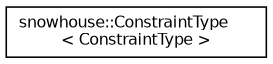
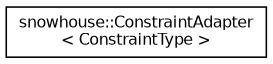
node "snowhouse::ConstraintType < ConstraintType >": label "snowhouse::ConstraintType < ConstraintType >" -> "snowhouse::ConstraintAdapter < ConstraintType >"
